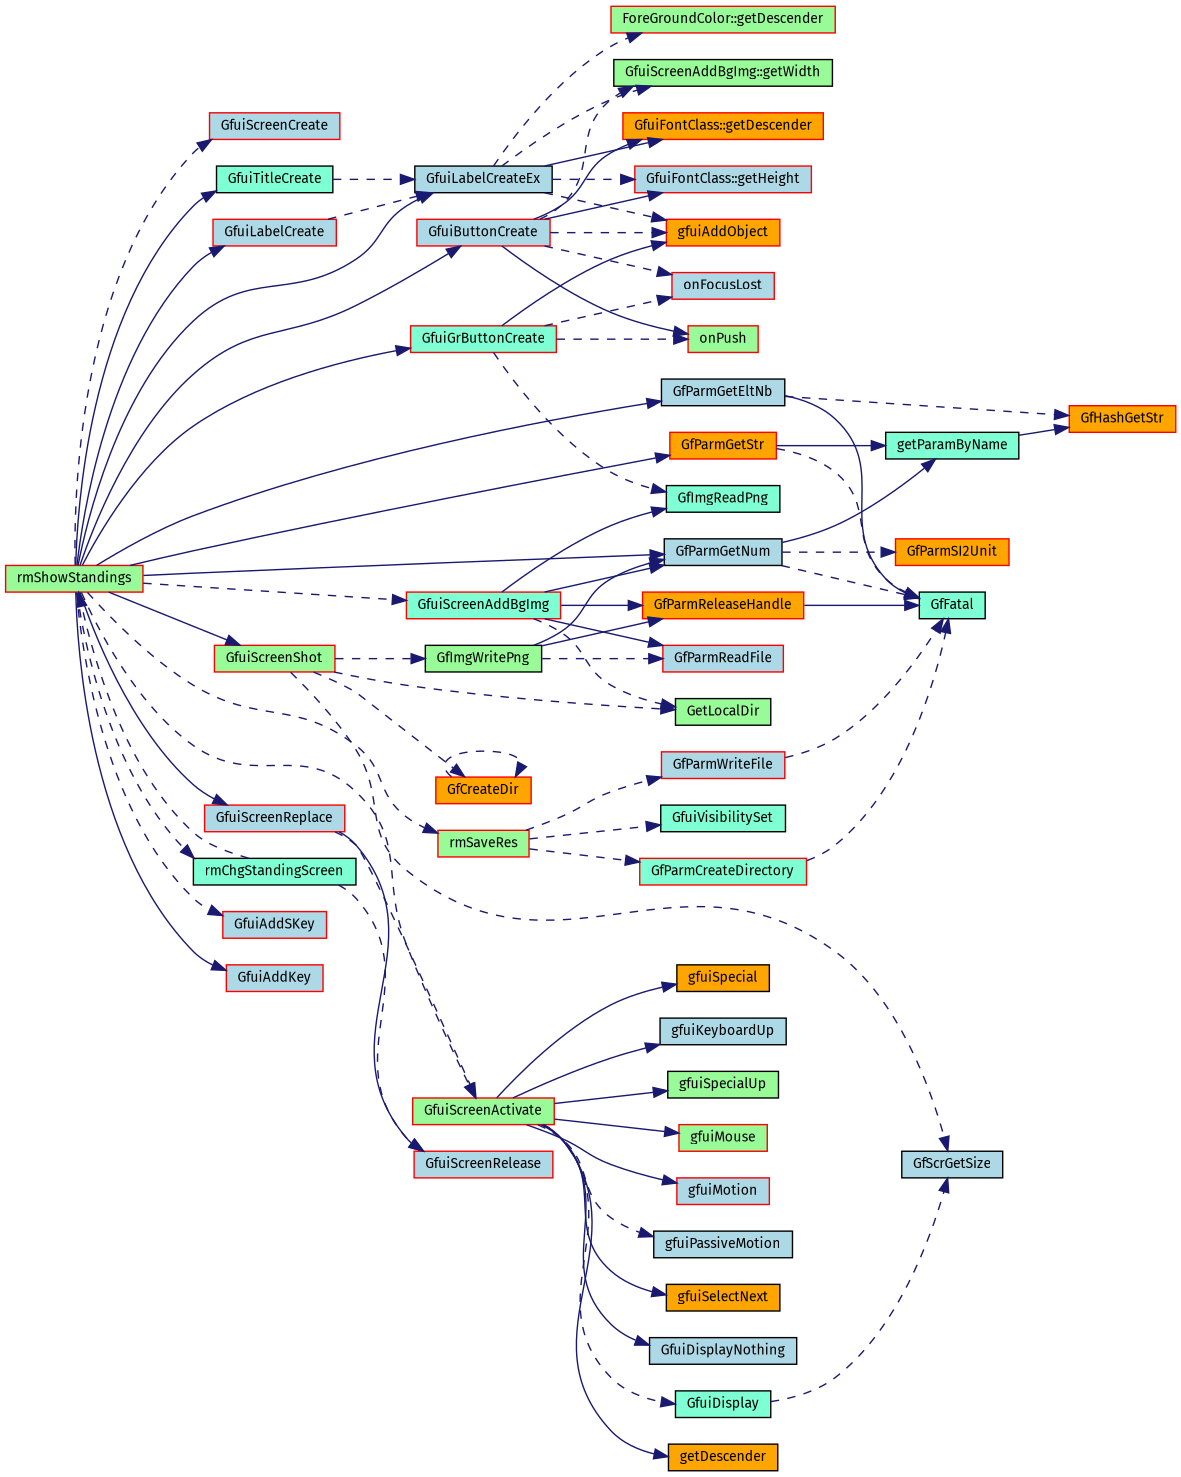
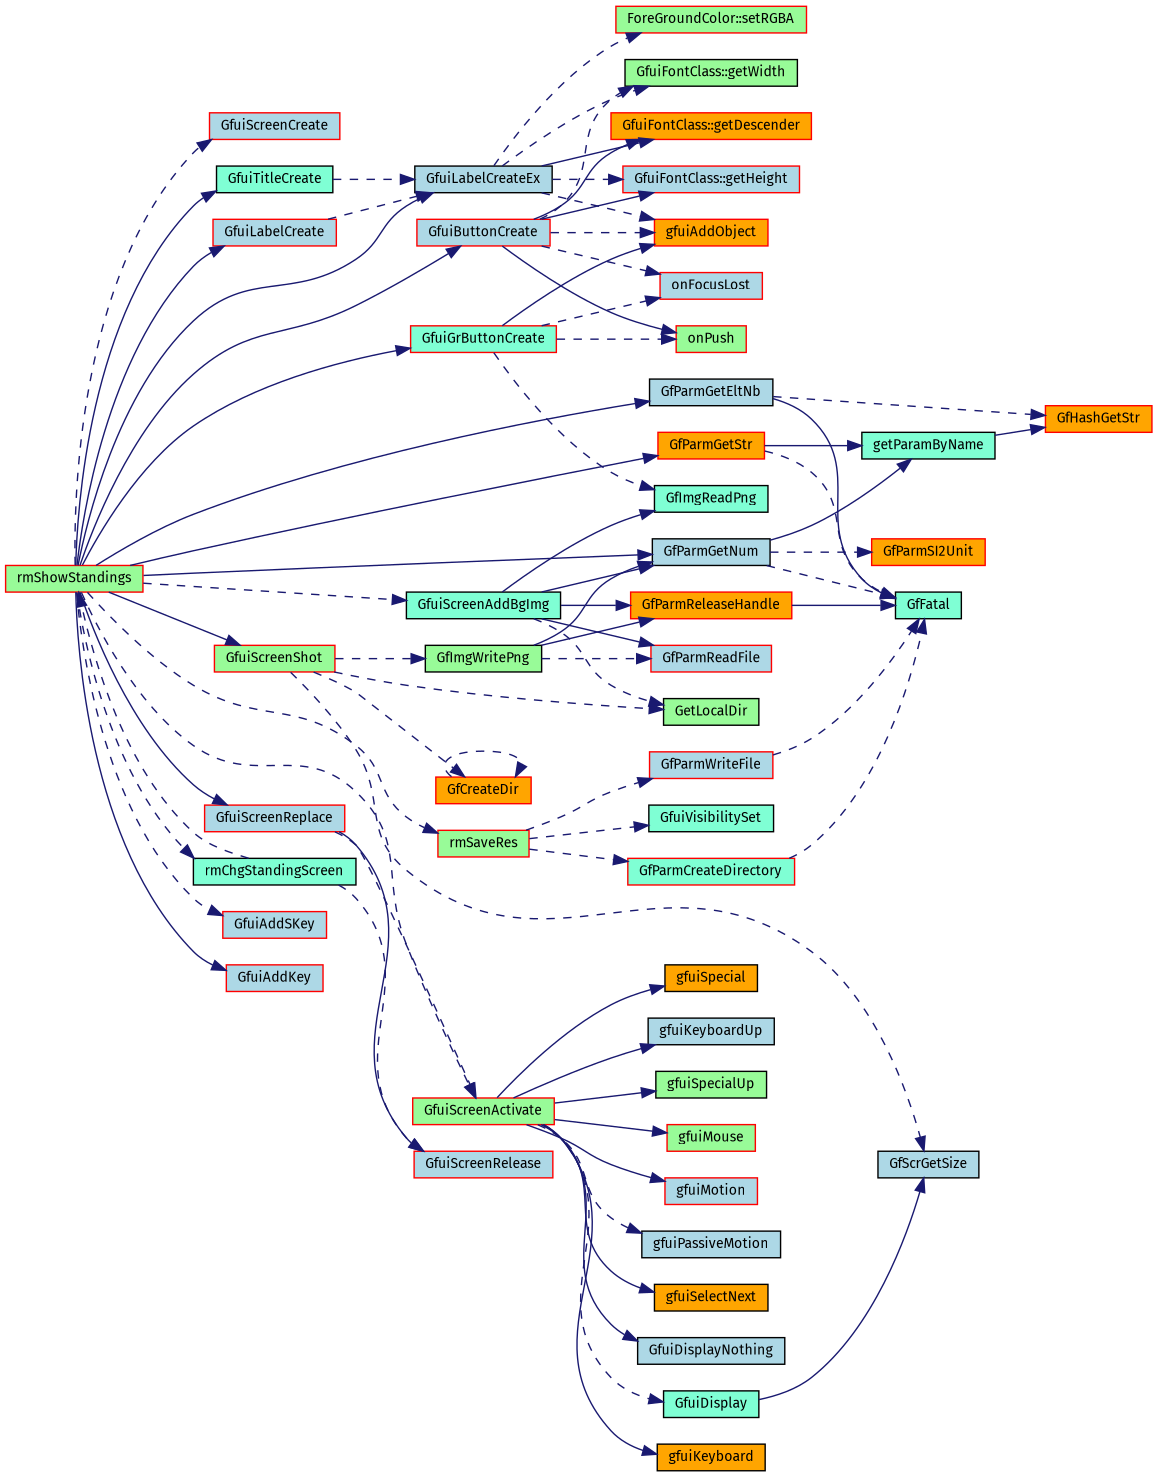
node "ForeGroundColor::getDescender": label "ForeGroundColor::getDescender" -> "ForeGroundColor::setRGBA"
node "GfuiScreenAddBgImg::getWidth": label "GfuiScreenAddBgImg::getWidth" -> "GfuiFontClass::getWidth"
node "GfuiScreenAddBgImg": color red -> black
edge "GfuiDisplay" -> "GfScrGetSize": style dashed -> solid
node "getDescender": label "getDescender" -> "gfuiKeyboard"
